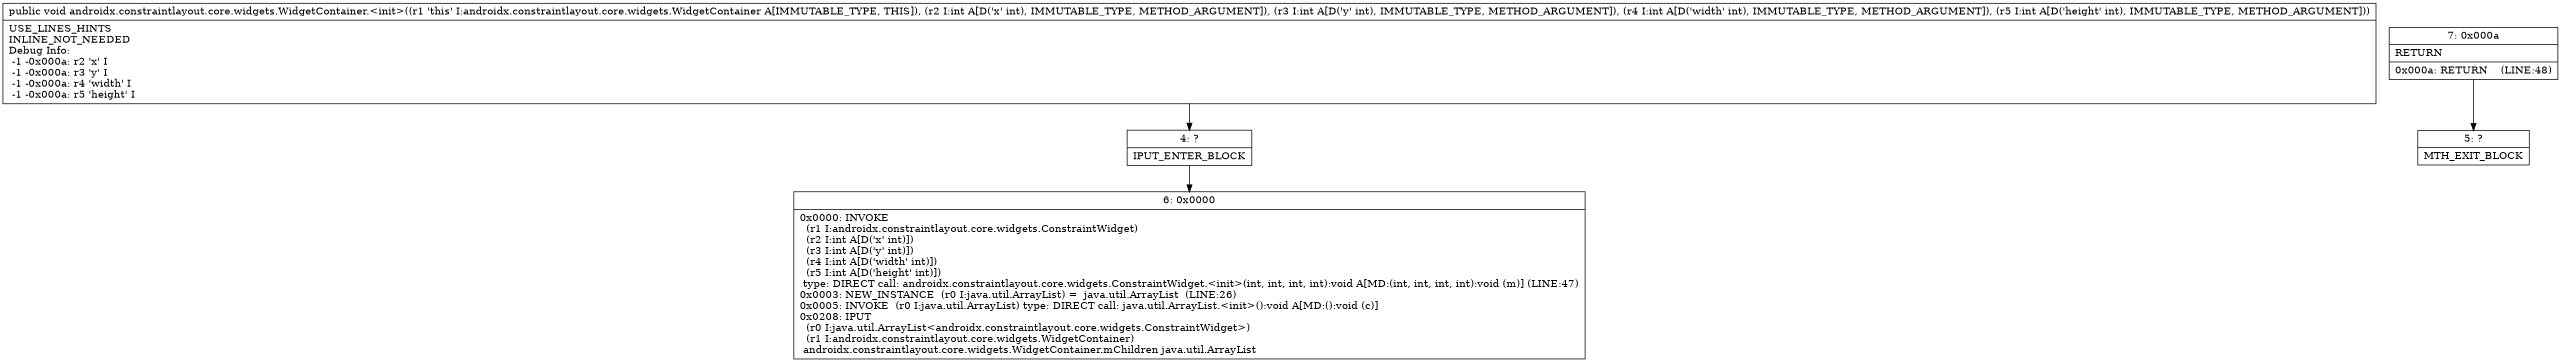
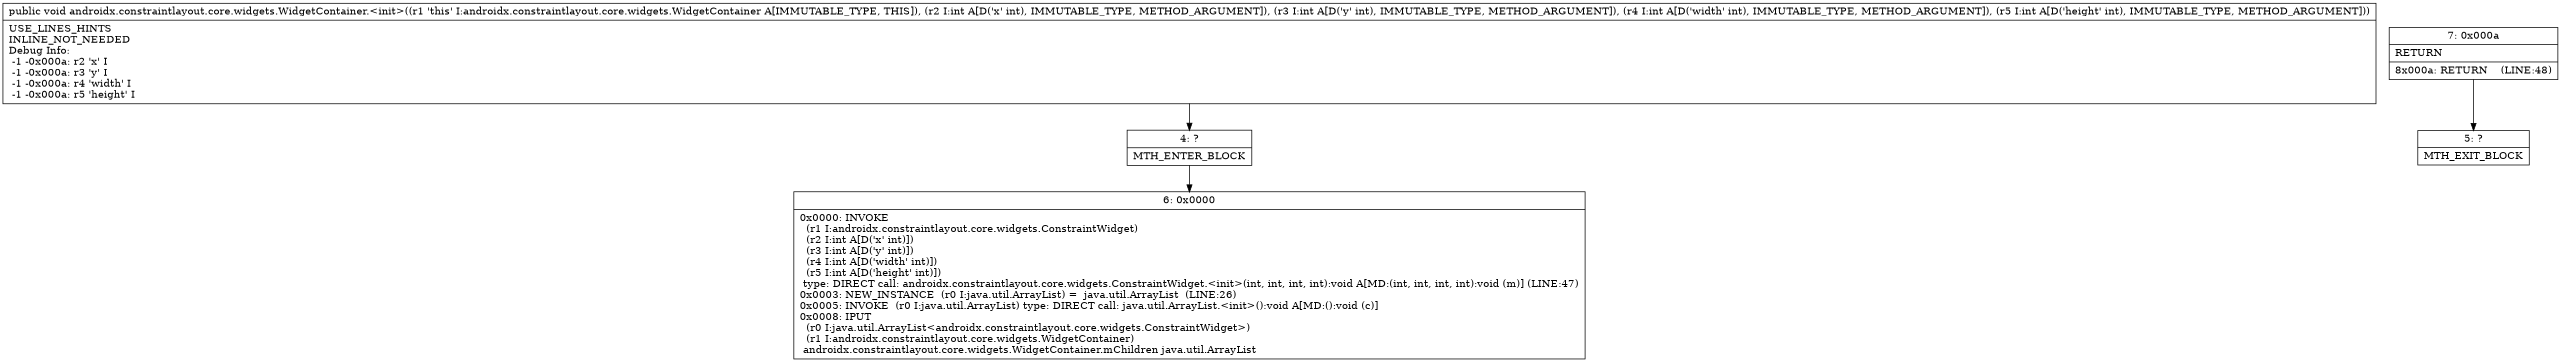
node "7: 0x000a": text "0x000a: RETURN    (LINE:48)" -> "8x000a: RETURN    (LINE:48)"
node "4: ?": text "IPUT_ENTER_BLOCK" -> "MTH_ENTER_BLOCK"
node "6: 0x0000": text "0x0208: IPUT" -> "0x0008: IPUT"
